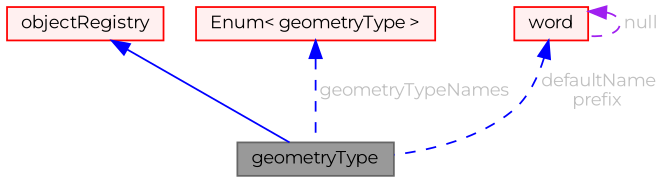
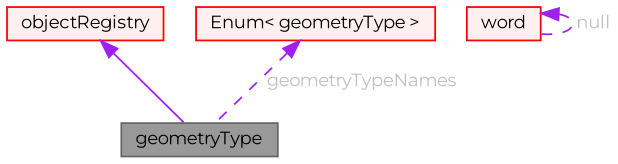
edge "geometryType" -> "objectRegistry": color blue -> purple
edge "geometryType" -> "Enum< geometryType >": color blue -> purple
edge "geometryType" -> "word": removed, label "defaultName prefix"
